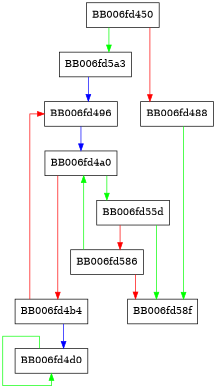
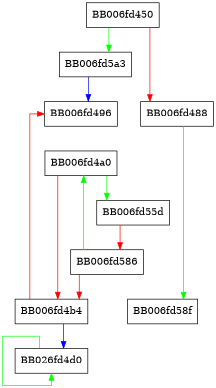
edge "BB006fd496" -> "BB006fd4a0": removed
edge "BB006fd55d" -> "BB006fd58f": removed
edge "BB006fd586" -> "BB006fd58f": now "BB006fd586" -> "BB006fd4b4"
node "BB006fd4d0": label "BB006fd4d0" -> "BB026fd4d0"
